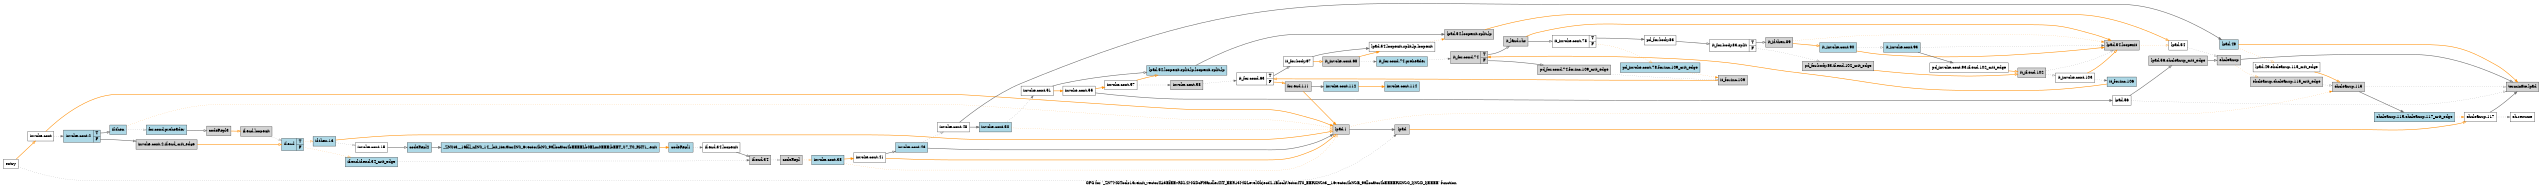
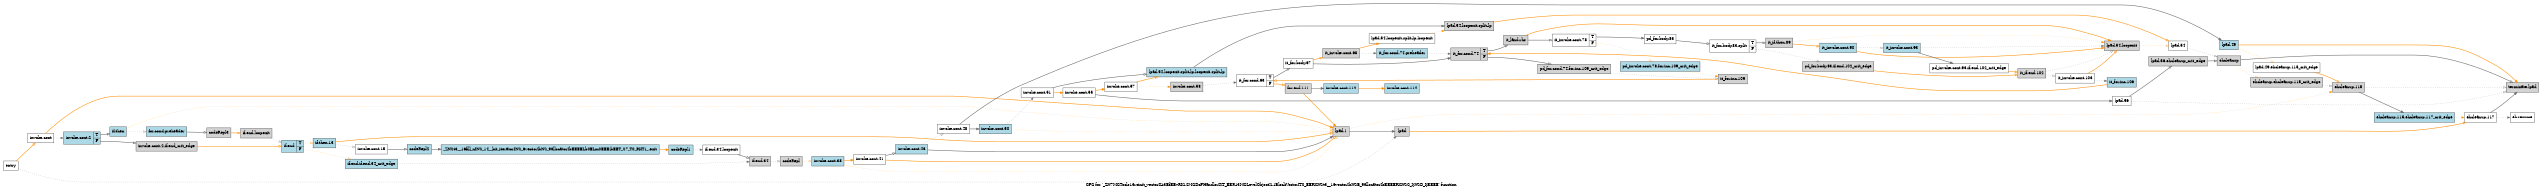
edge "it_for.body.67" -> "lpad.54.loopexit.split-lp.loopexit": now "it_for.body.67" -> "it_for.cond.74"
edge "invoke.cont.57" -> "invoke.cont.58": color gray40 -> darkorange
